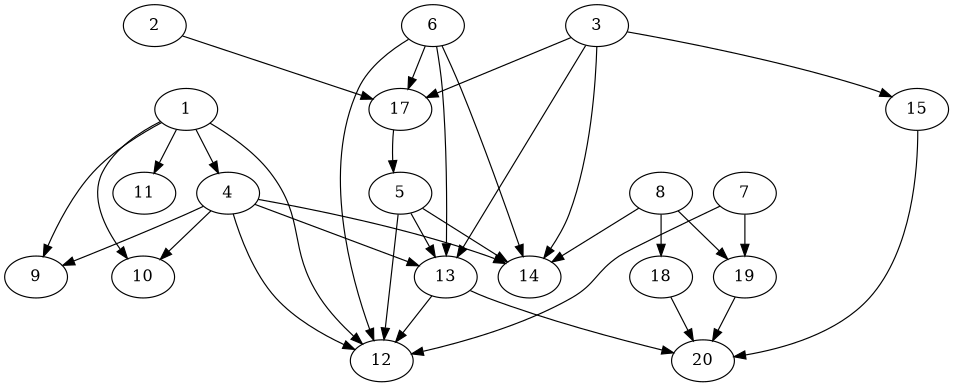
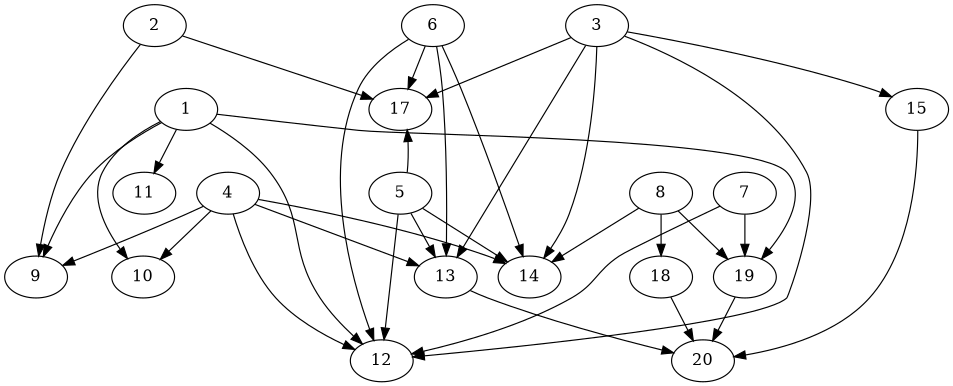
edge "2" -> "9": added
edge "17" -> "5": reversed
edge "1" -> "4": now "1" -> "19"
edge "13" -> "12": now "3" -> "12"
